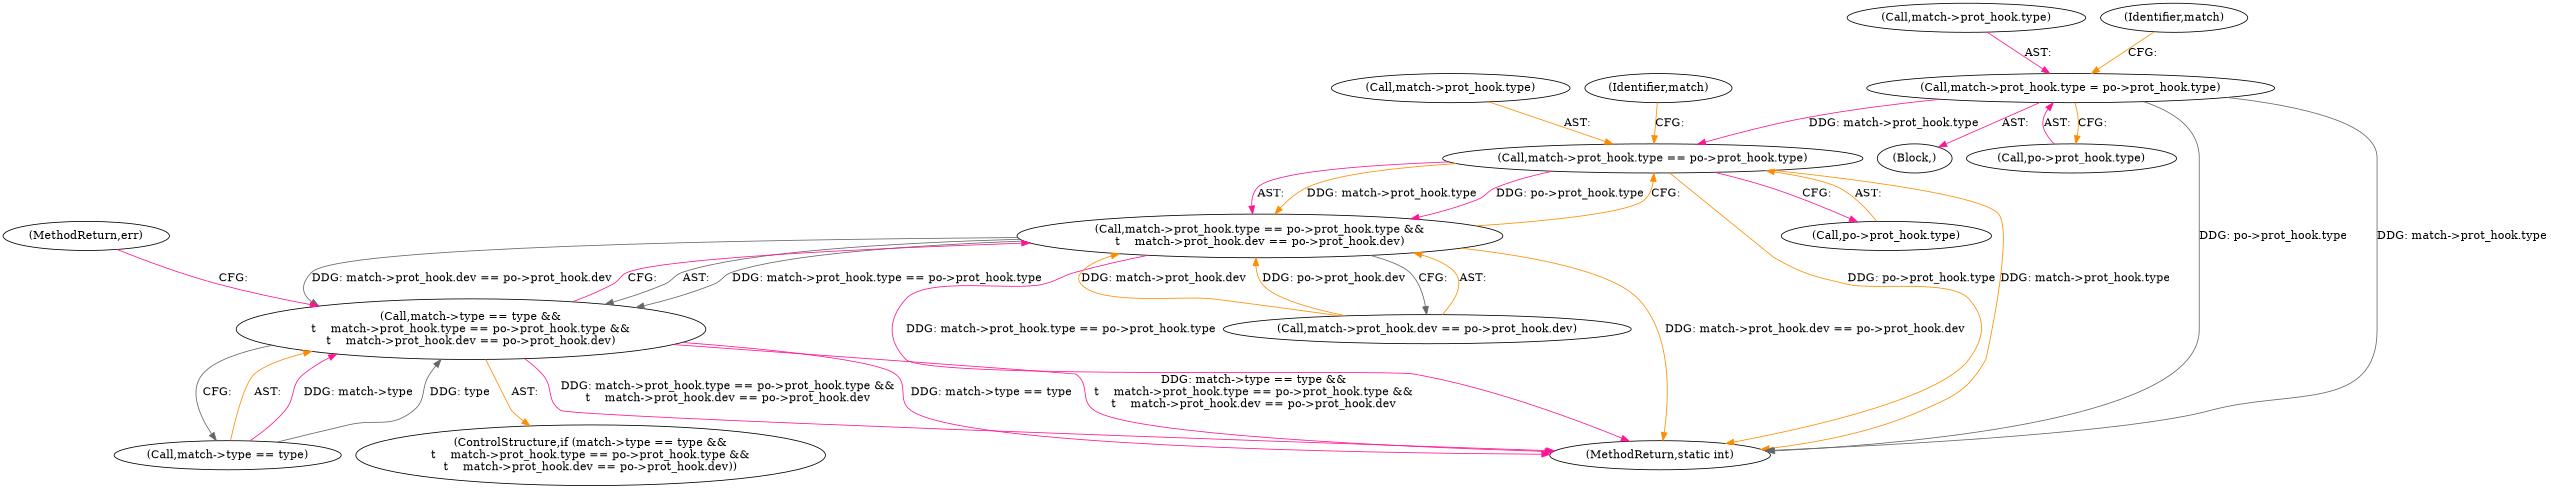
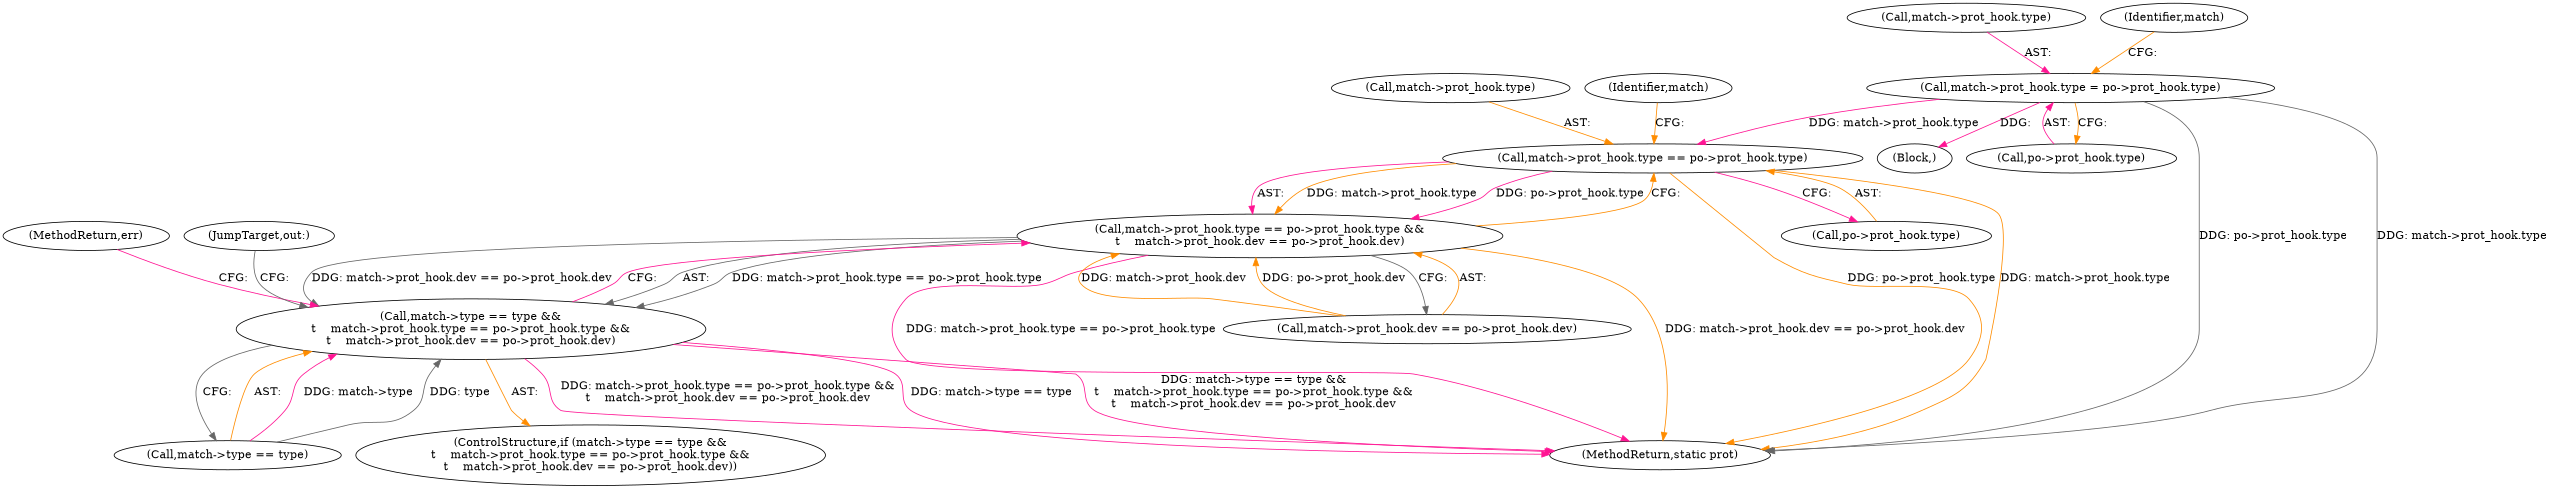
edge "(Call,match->prot_hook.type = po->prot_hook.type)" -> "(Block,)": label "AST: " -> "DDG: "
node "(JumpTarget,out:)": added
node "(MethodReturn,static int)": label "(MethodReturn,static int)" -> "(MethodReturn,static prot)"
